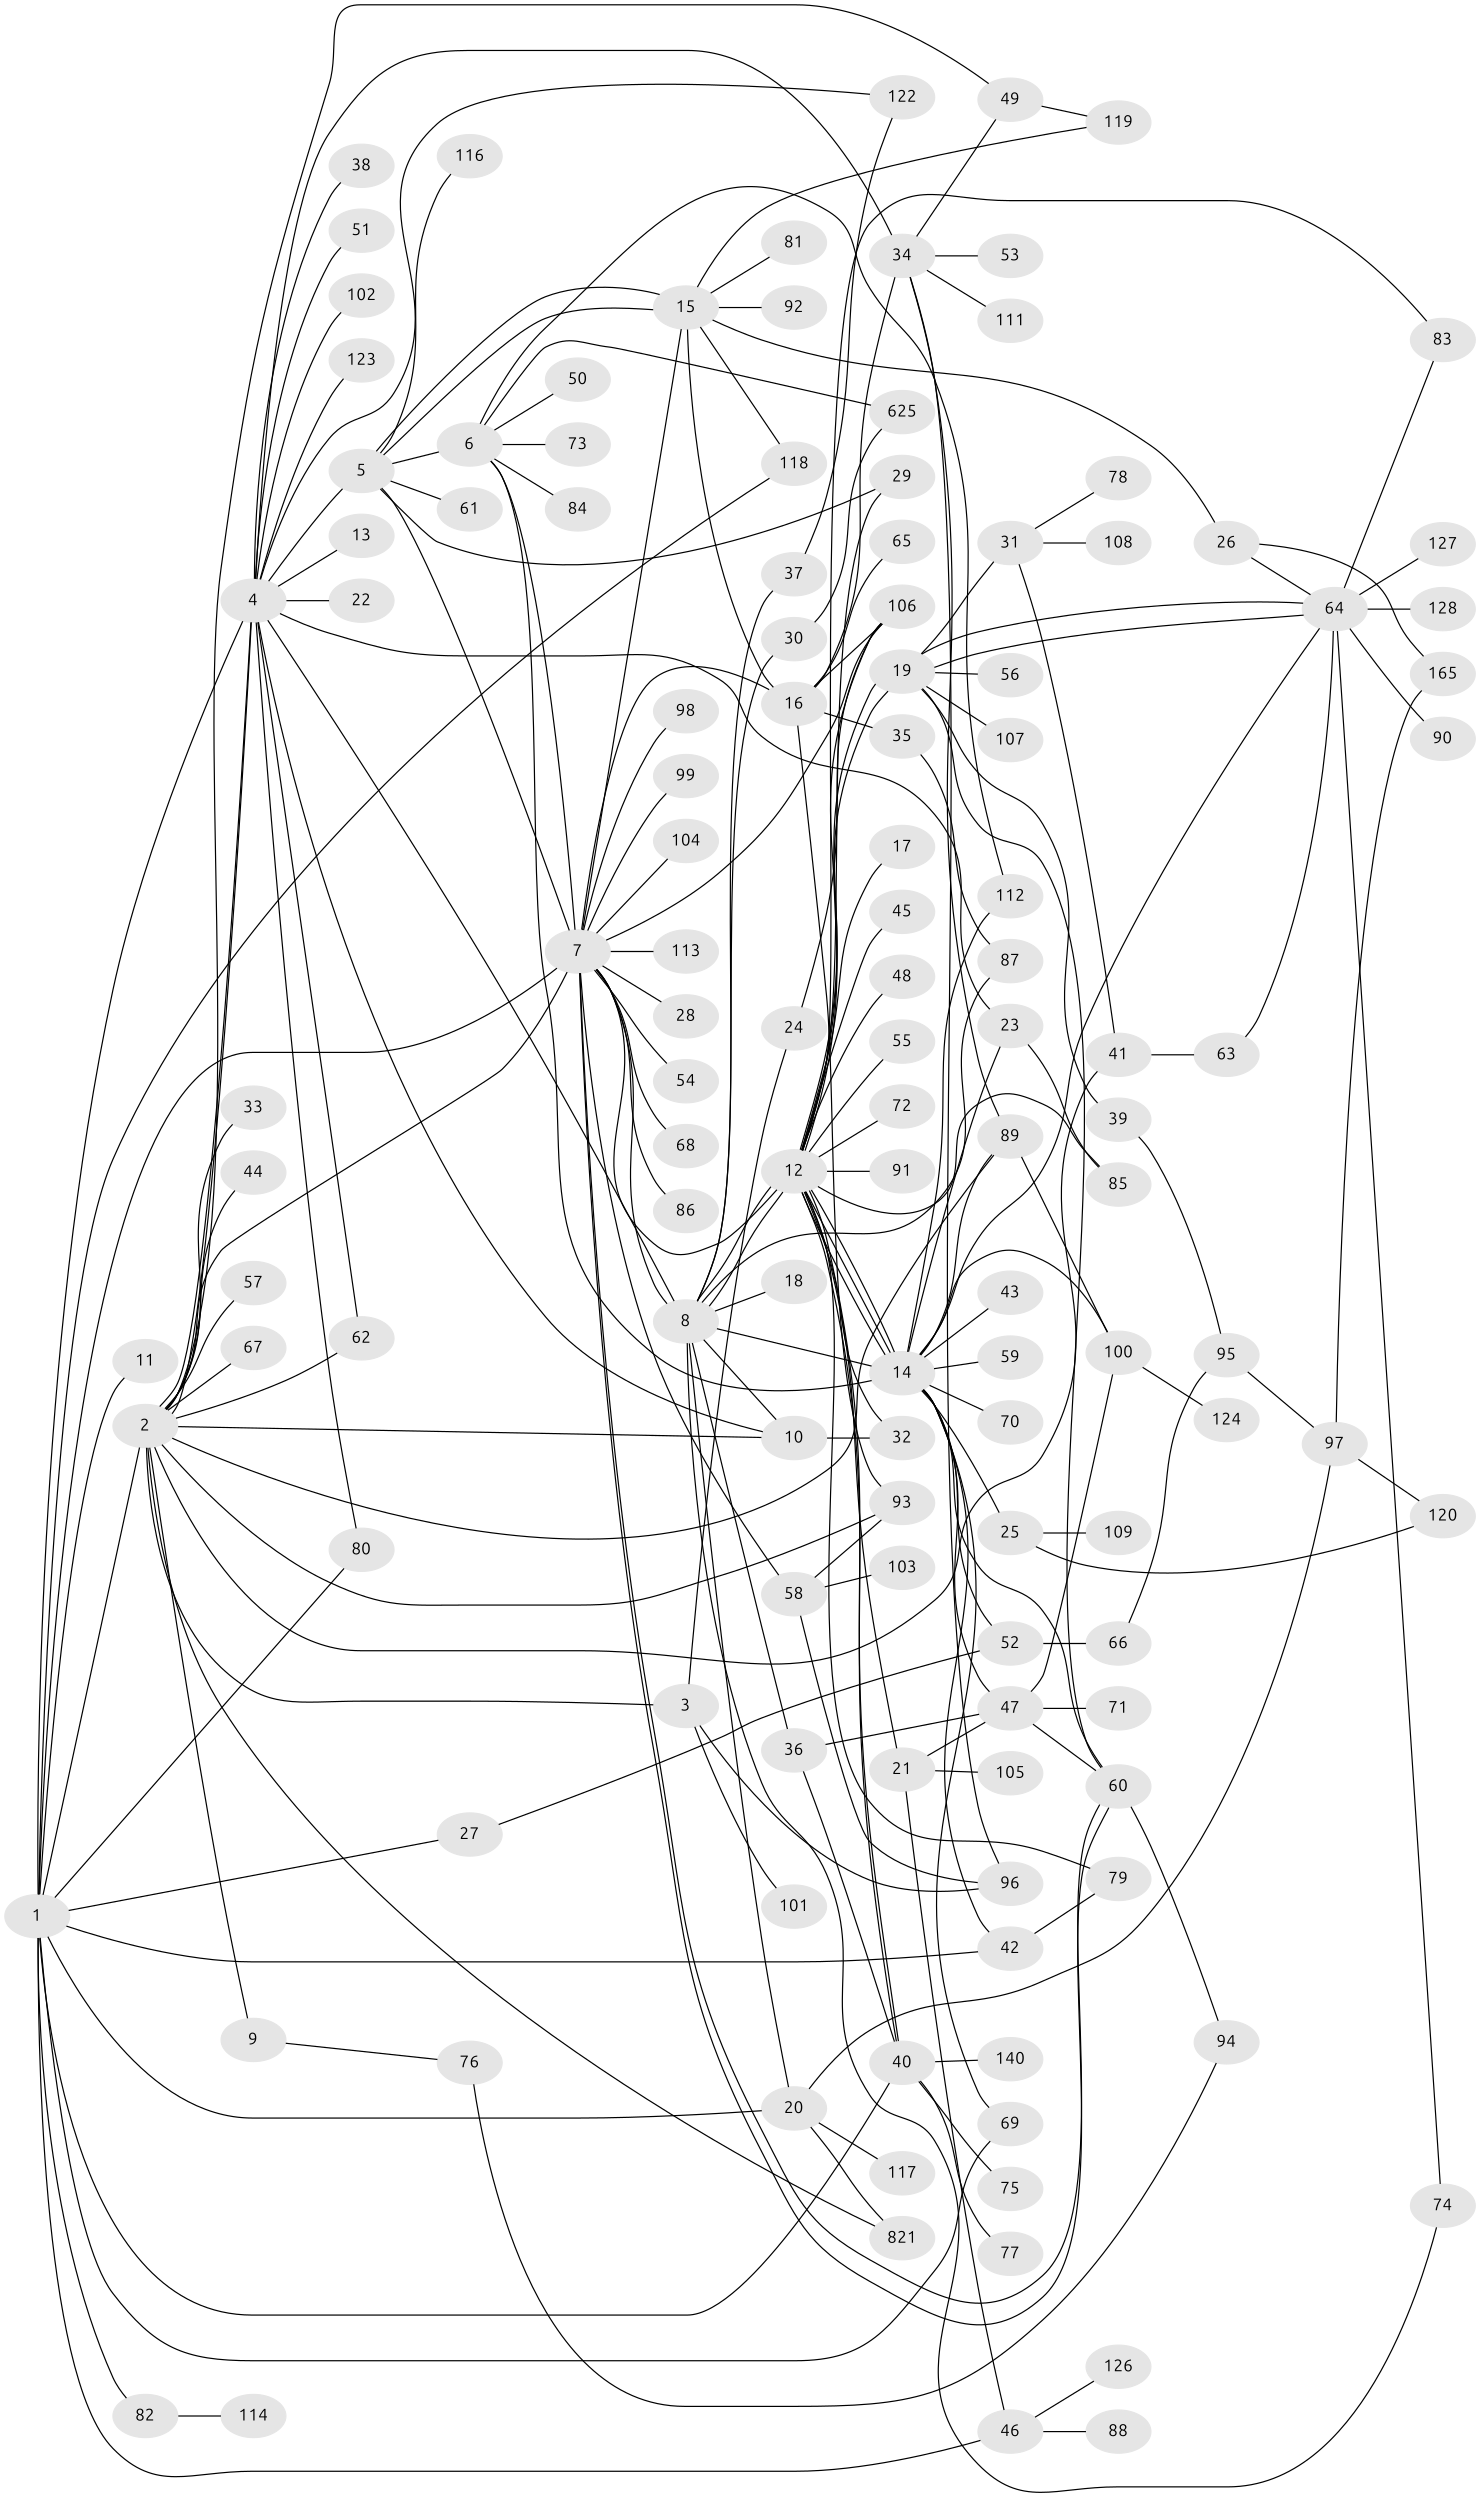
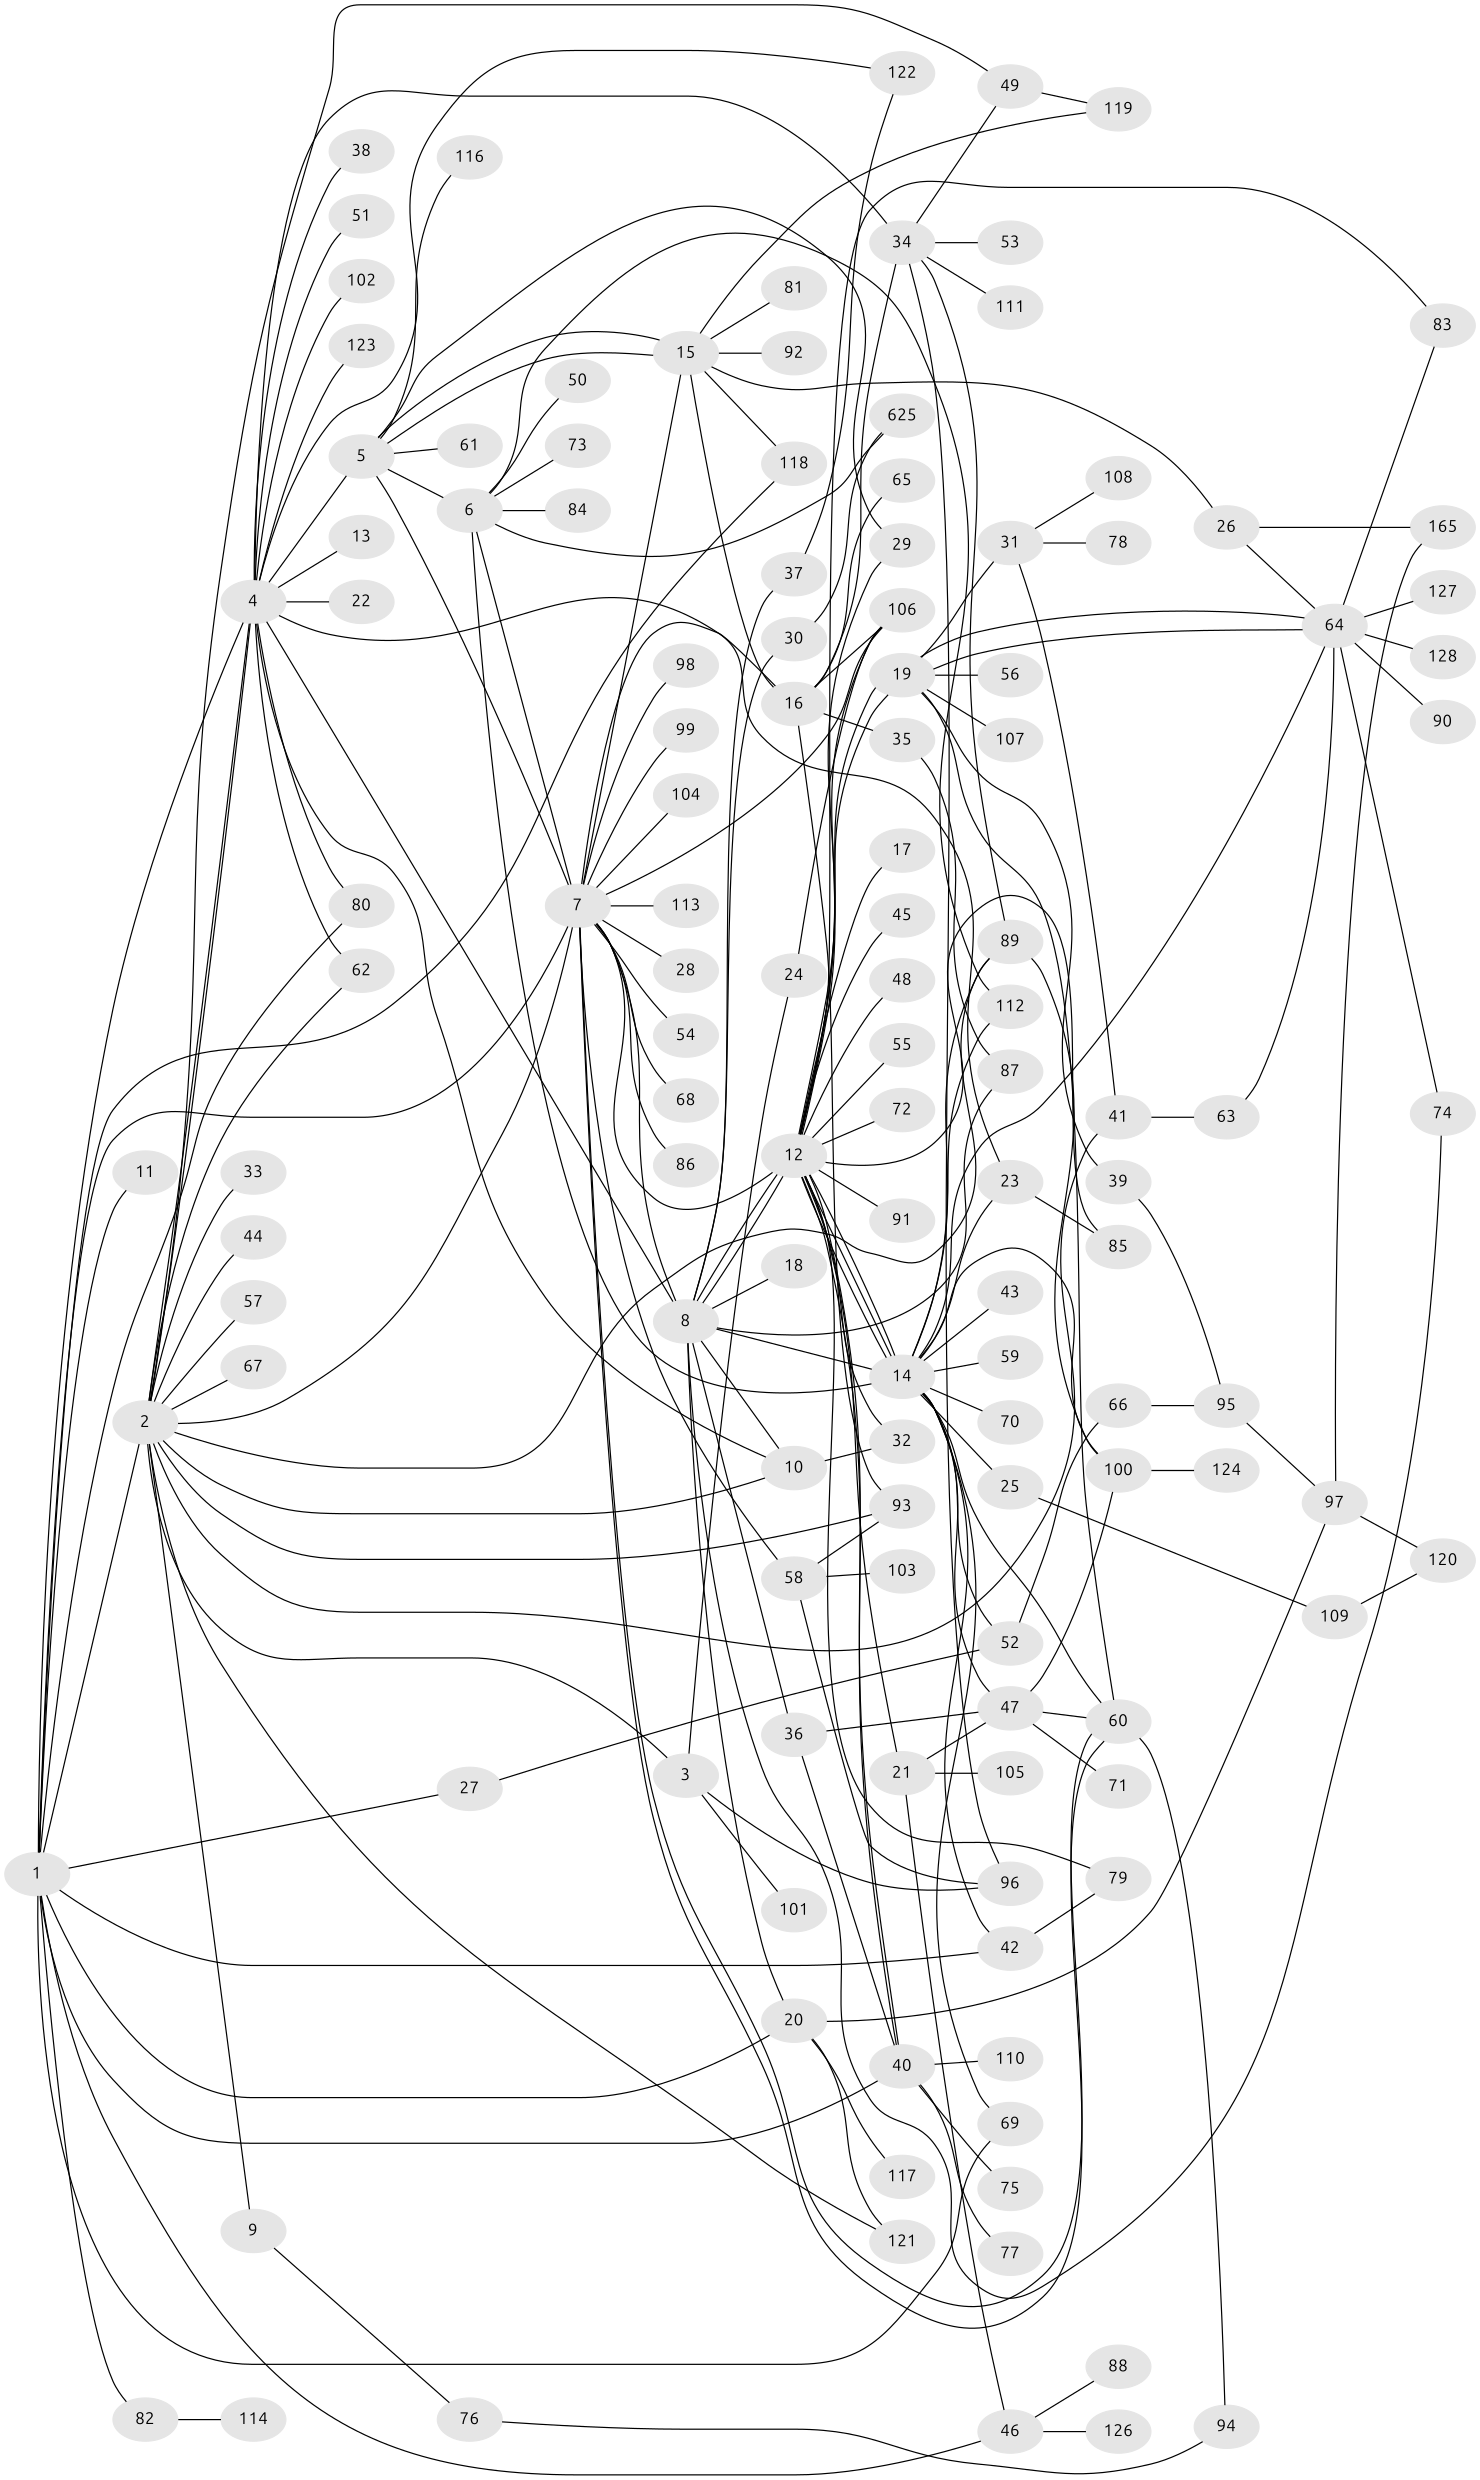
edge "120" -- "25": now "120" -- "109"
node "140": label "140" -> "110"
node "821": label "821" -> "121"
